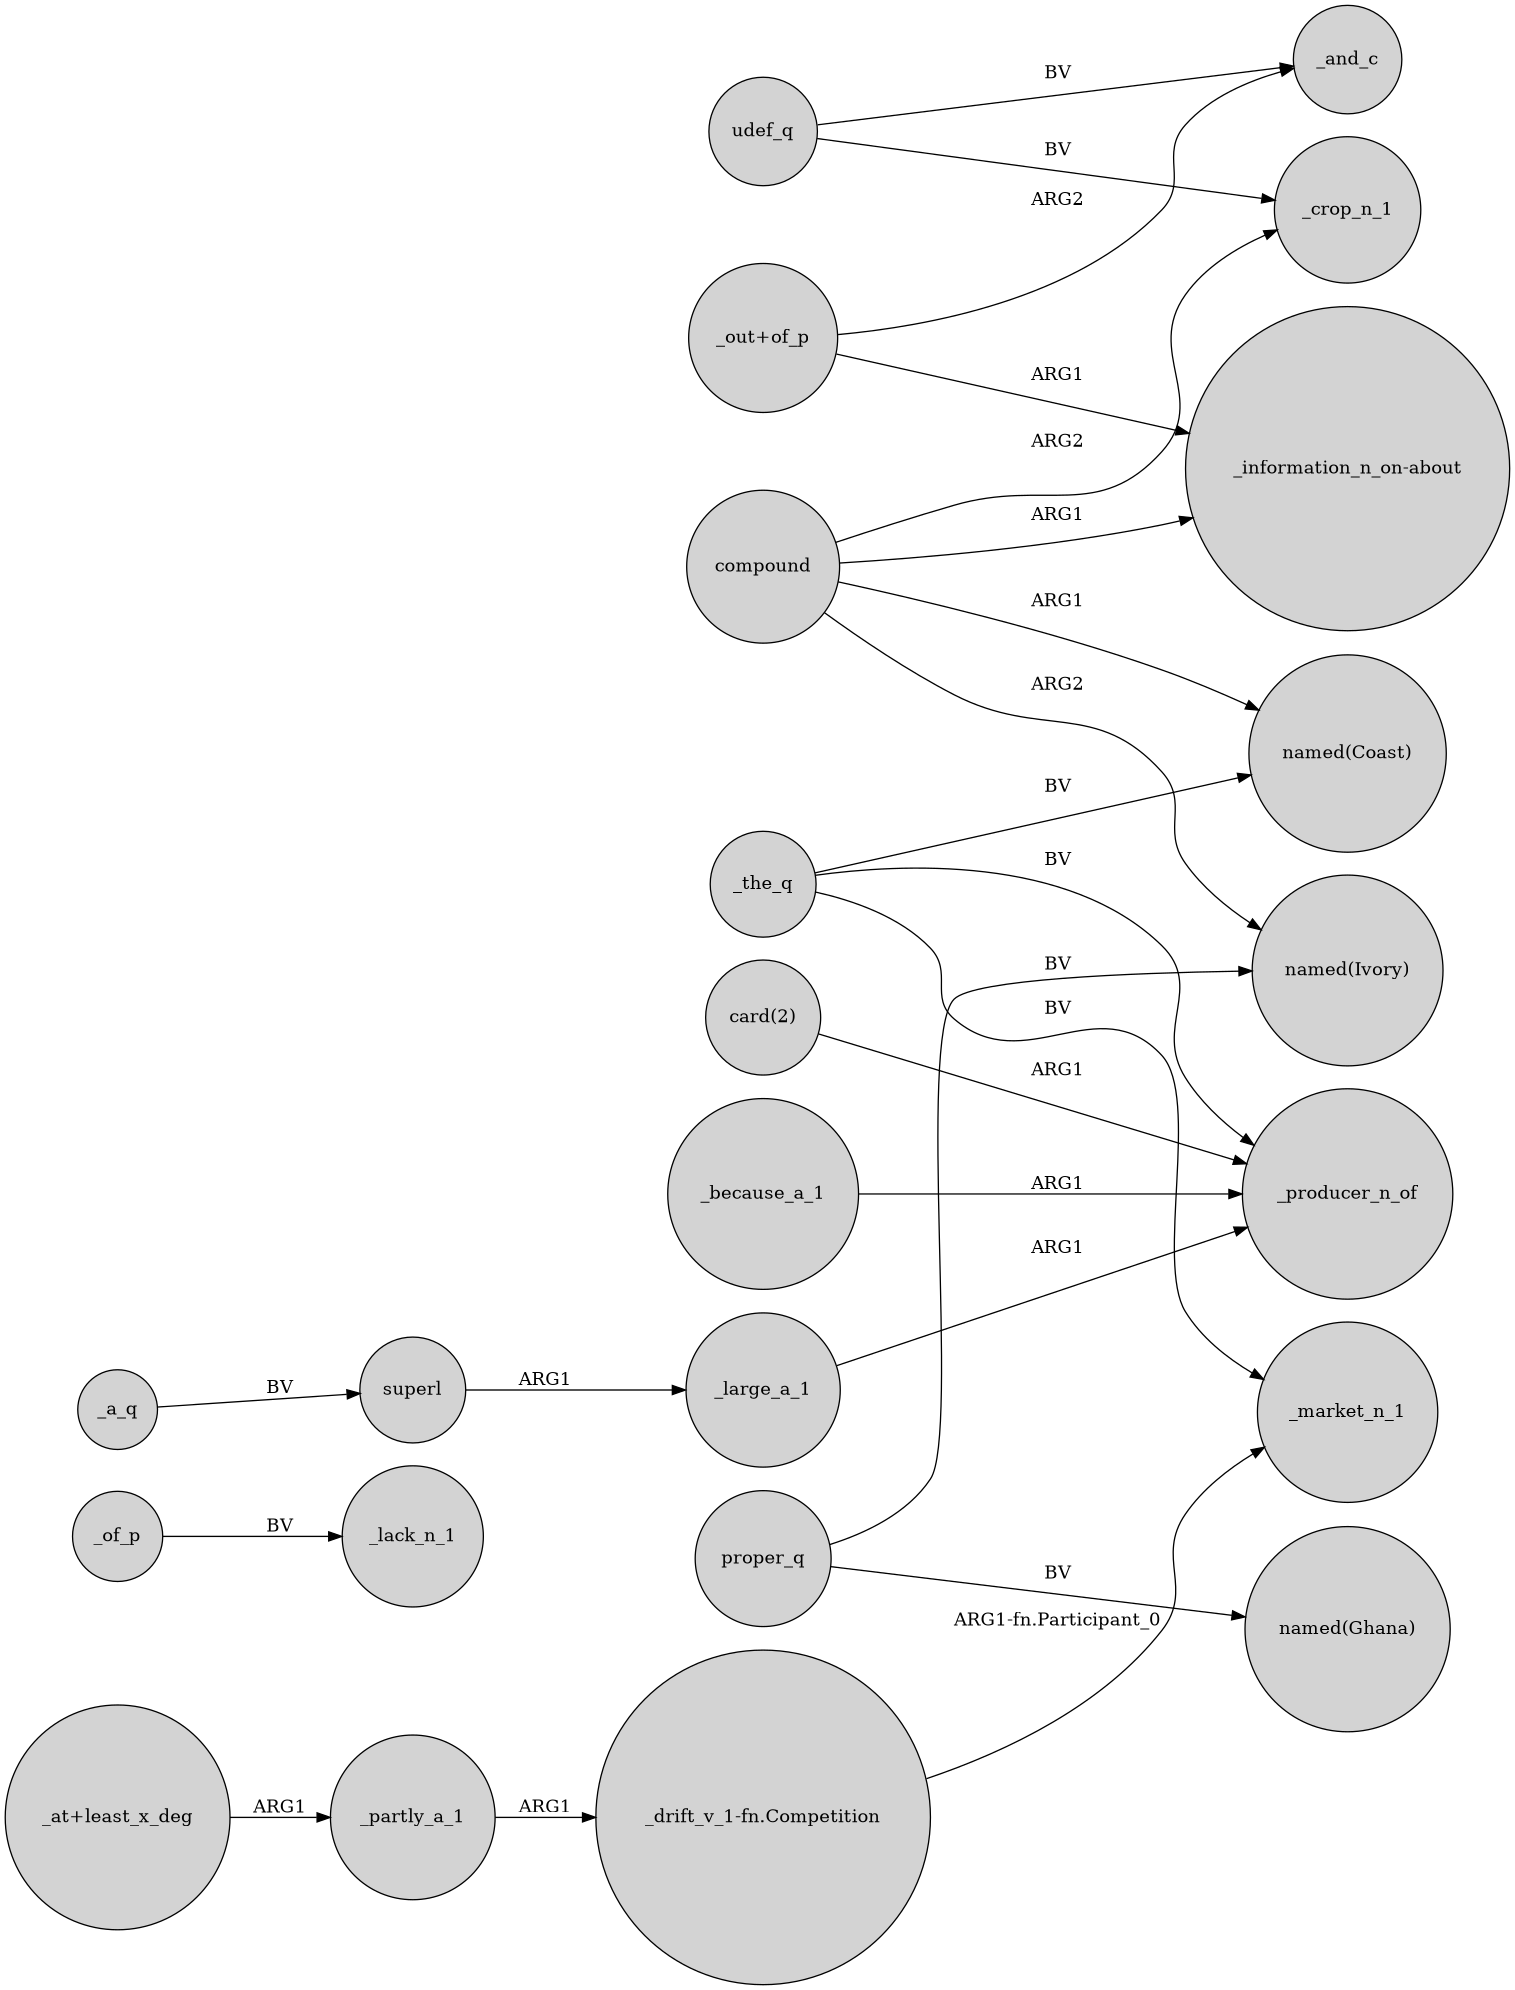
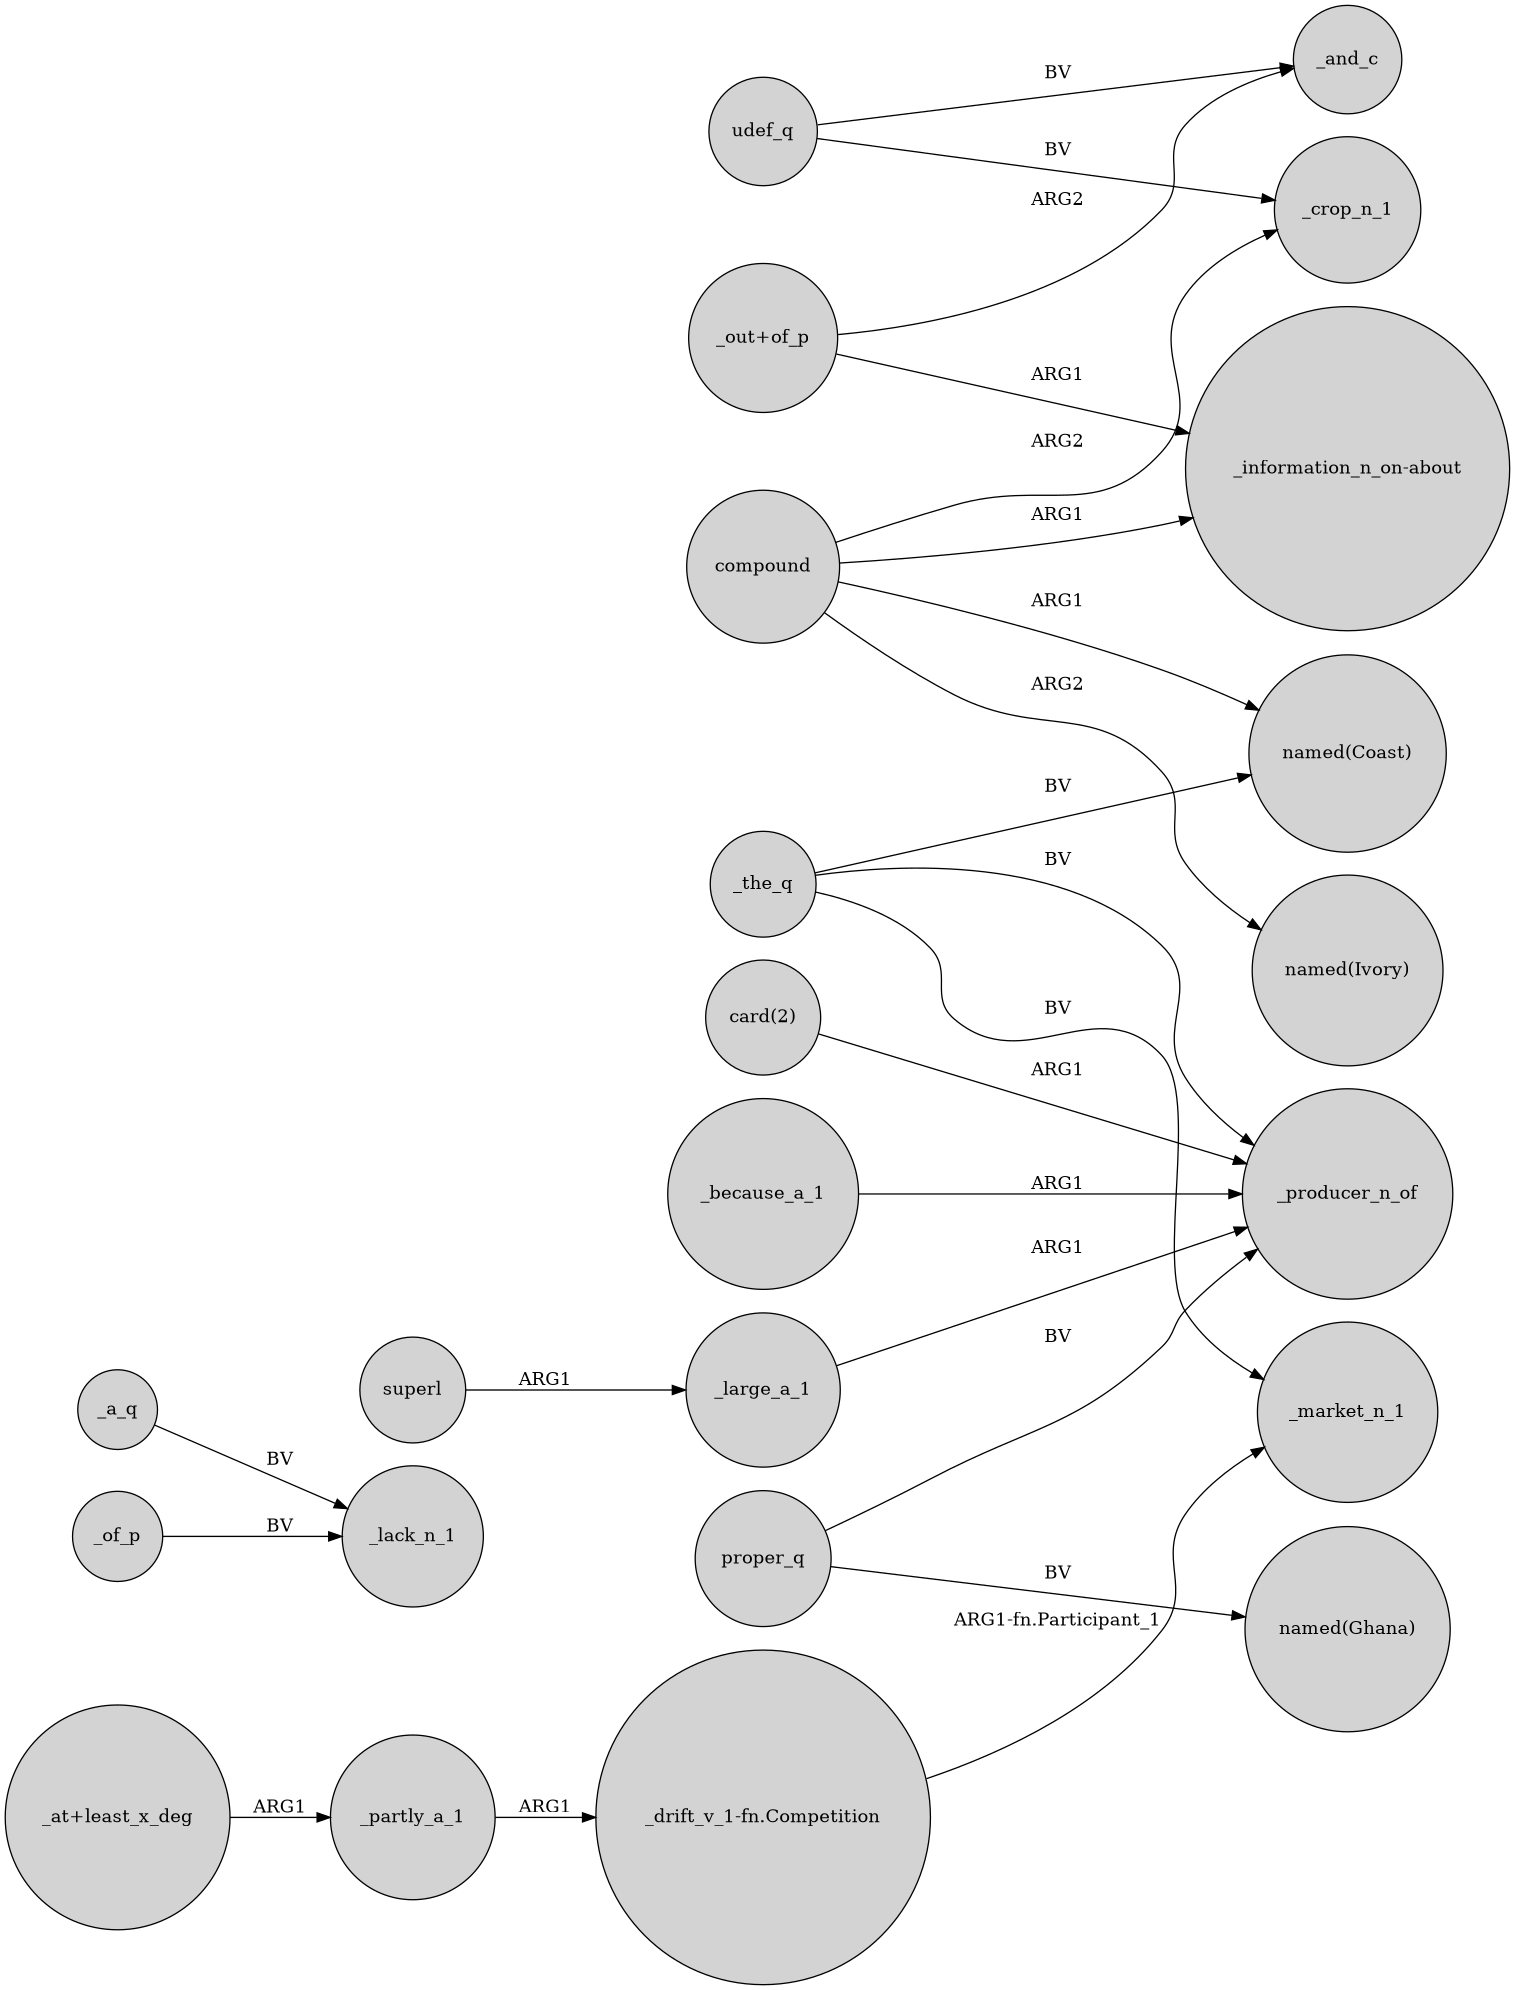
edge "proper_q" -> "named(Ivory)": now "proper_q" -> "_producer_n_of"
edge "_a_q" -> "superl": now "_a_q" -> "_lack_n_1"
edge "_drift_v_1-fn.Competition" -> "_market_n_1": label "ARG1-fn.Participant_0" -> "ARG1-fn.Participant_1"
